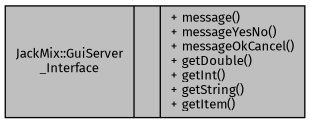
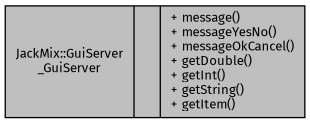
node "JackMix::GuiServer": text "_Interface" -> "_GuiServer"
